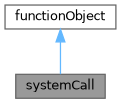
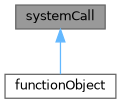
edge "systemCall" -> "functionObject": reversed
